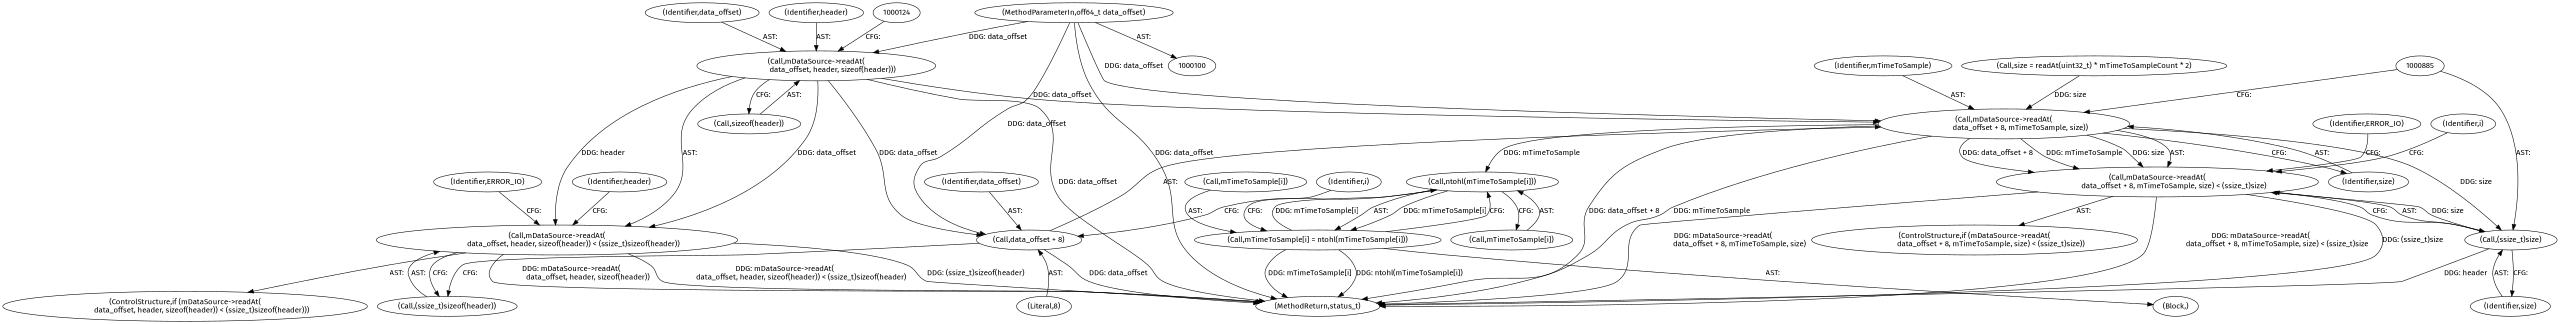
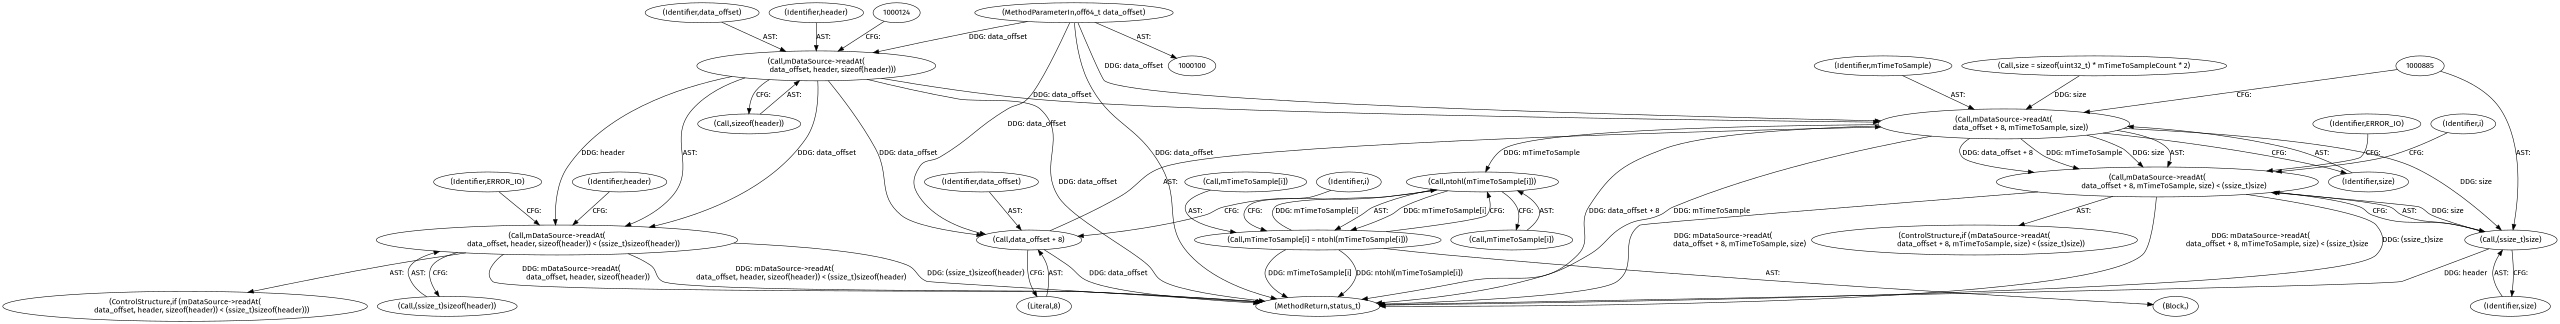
node "(Call,size = readAt(uint32_t) * mTimeToSampleCount * 2)": label "(Call,size = readAt(uint32_t) * mTimeToSampleCount * 2)" -> "(Call,size = sizeof(uint32_t) * mTimeToSampleCount * 2)"
edge "(Call,data_offset + 8)" -> "(Call,(ssize_t)sizeof(header))": now "(Call,data_offset + 8)" -> "(Literal,8)"
